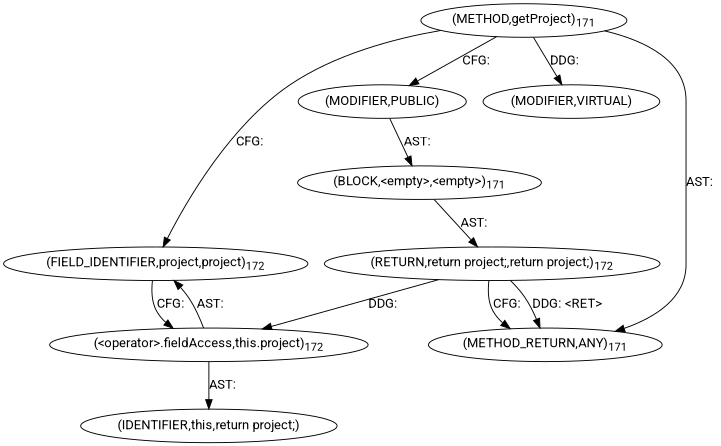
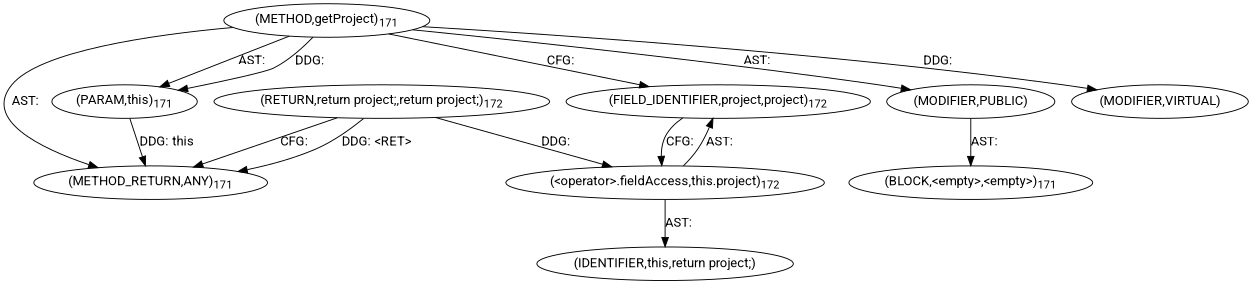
edge "(METHOD,getProject)" -> "(MODIFIER,PUBLIC)": label "CFG: " -> "AST: "
node "(PARAM,this)": added
edge "(BLOCK,<empty>,<empty>)" -> "(RETURN,return project;,return project;)": removed, label "AST:"
